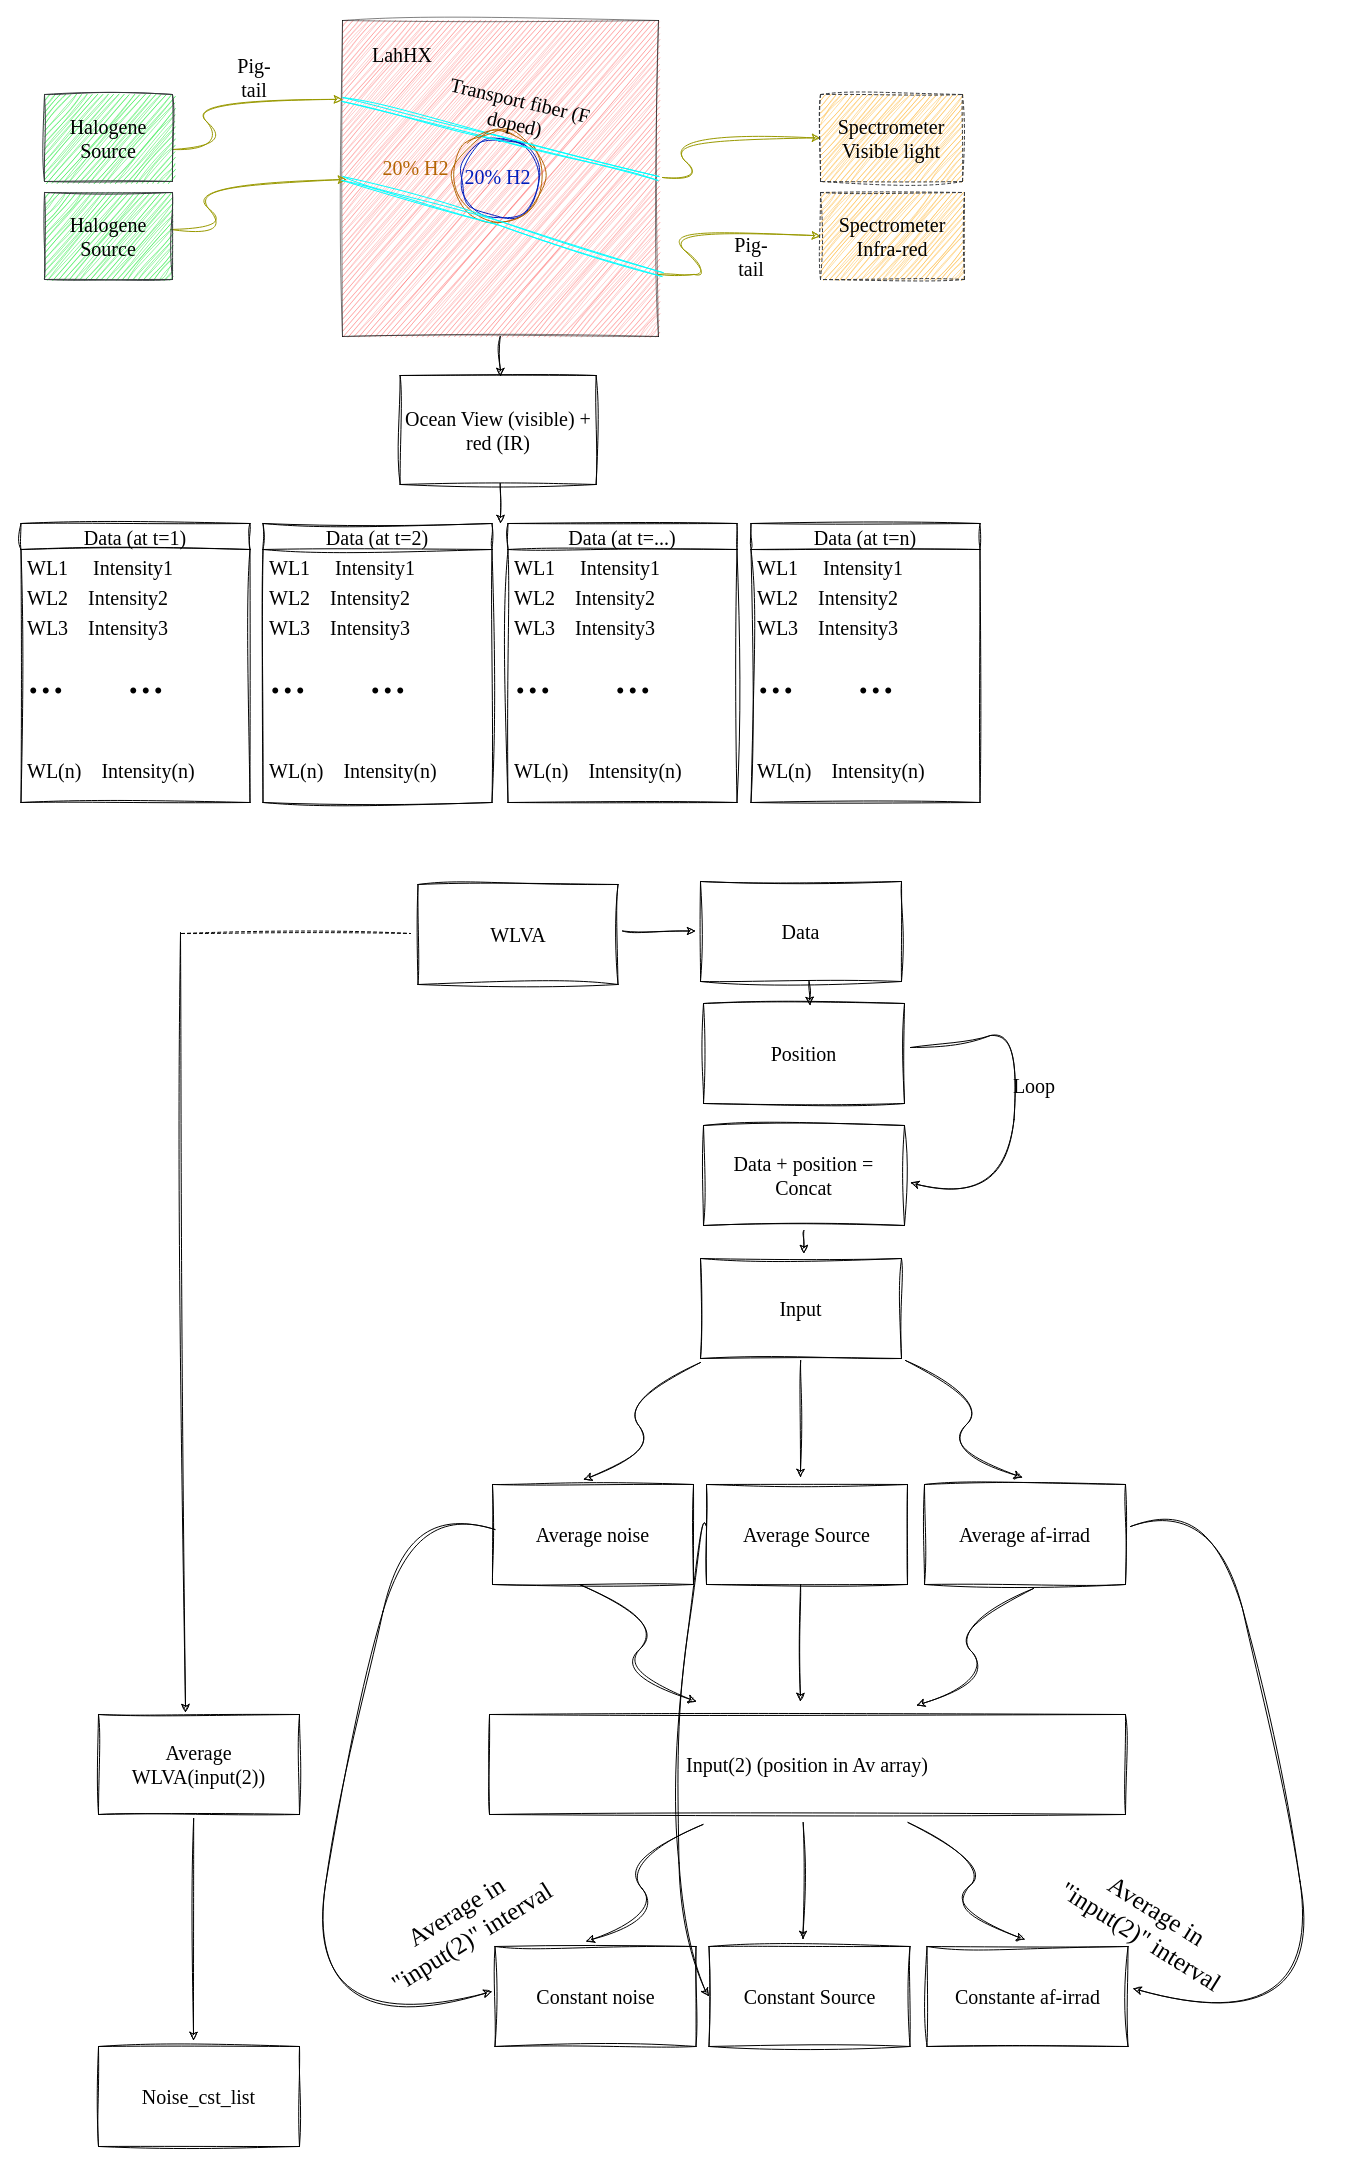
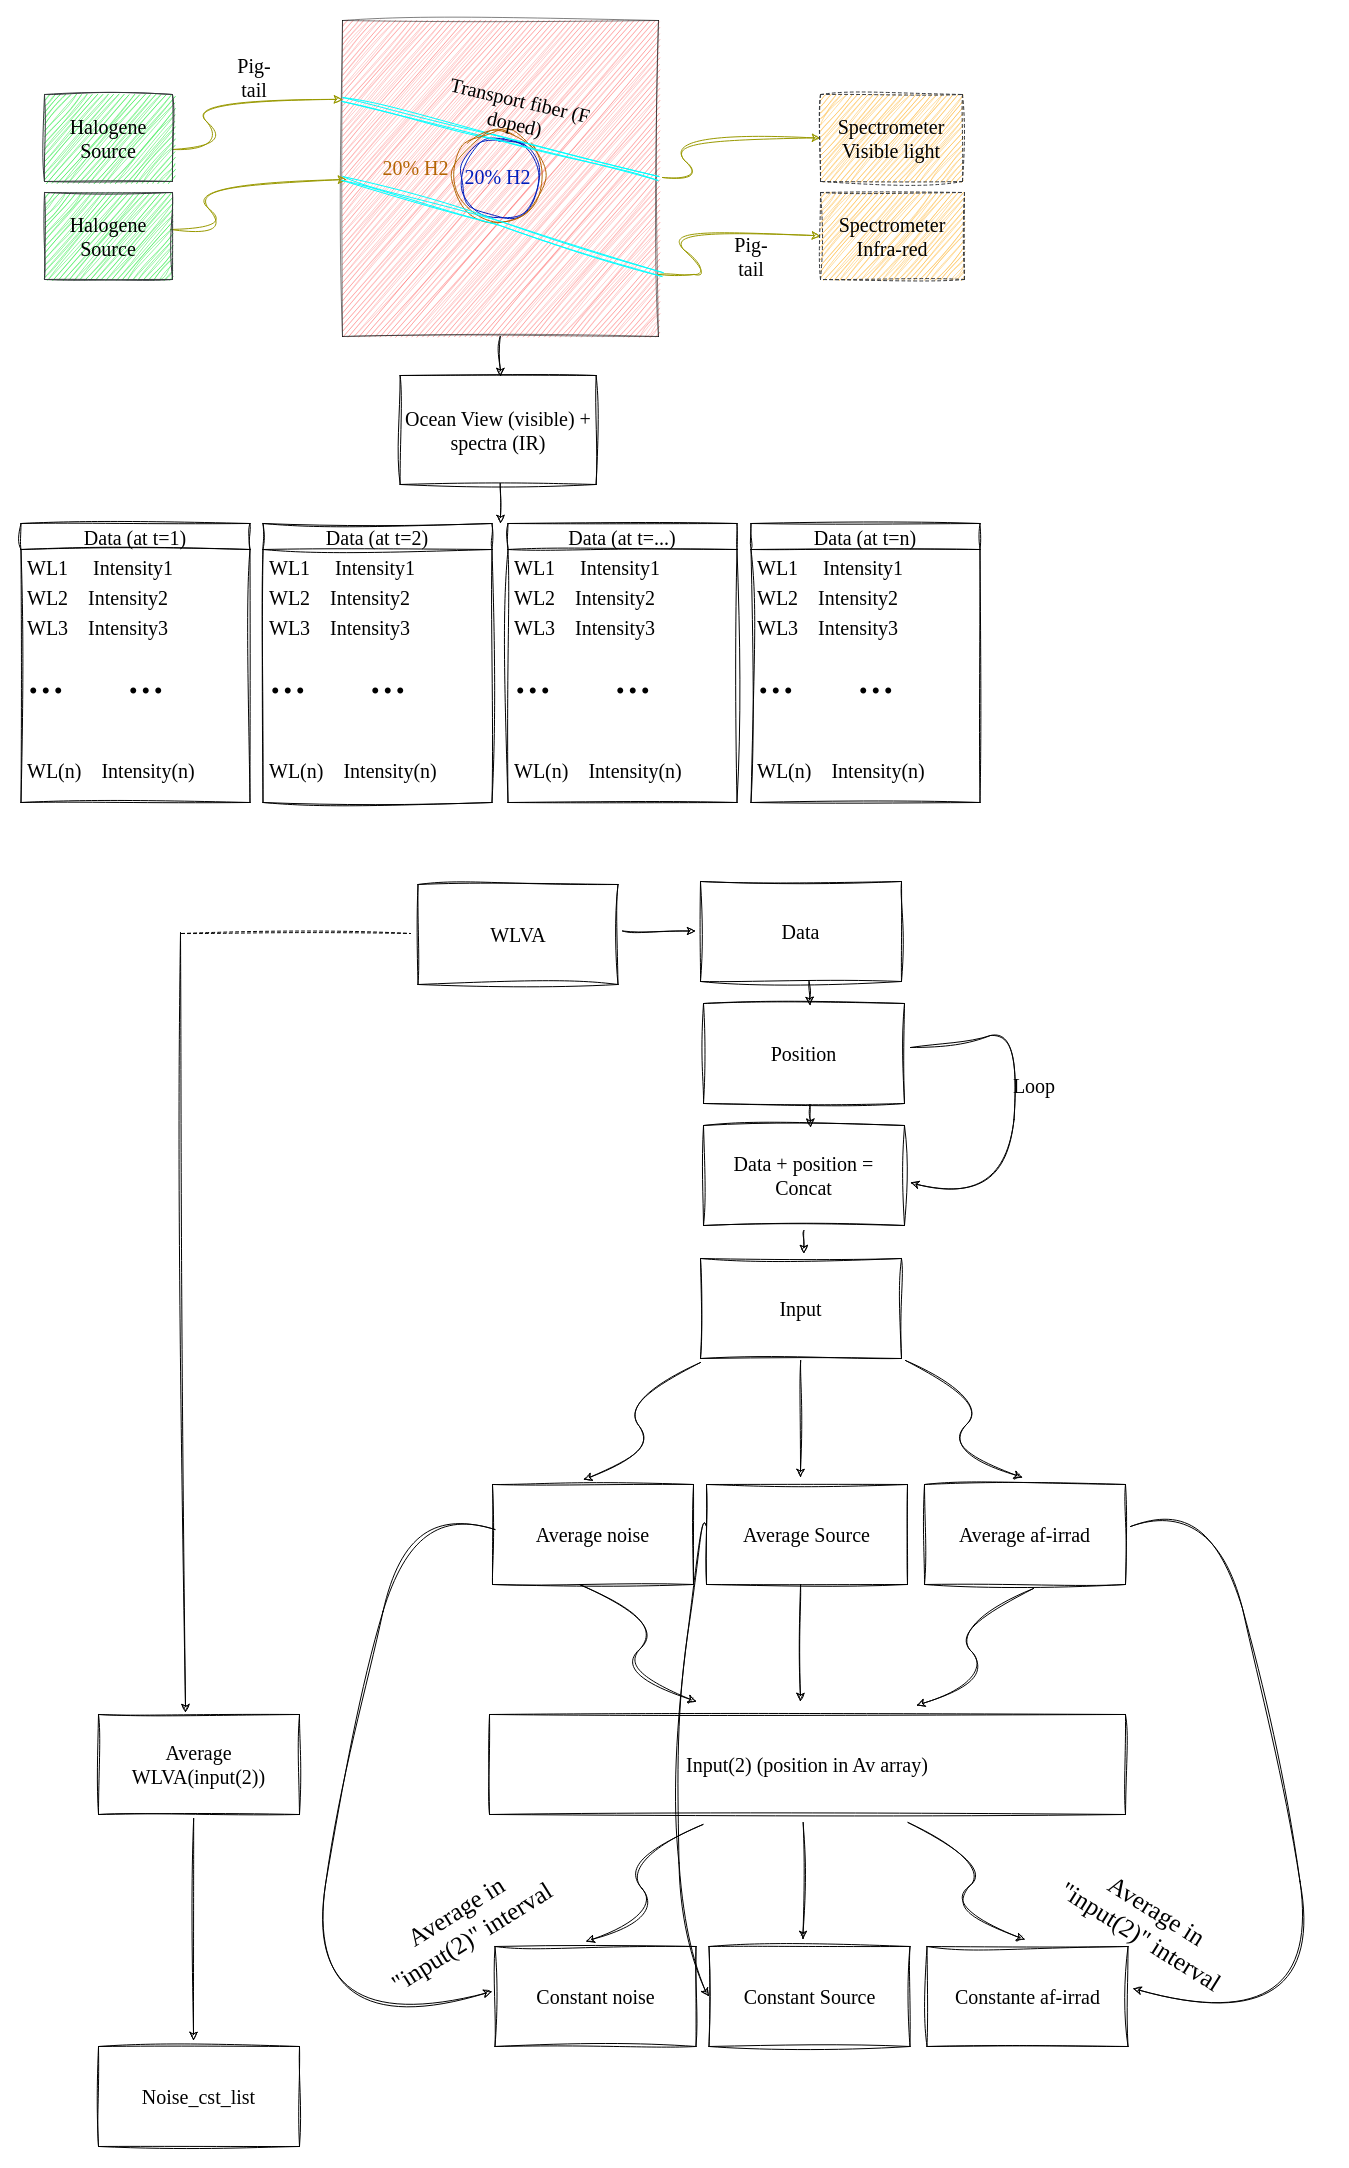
node "LahHX": removed
node "Ocean View (visible) + red (IR)": label "Ocean View (visible) + red (IR)" -> "Ocean View (visible) + spectra (IR)"
edge "Position" -> "Data + position = Concat": added
